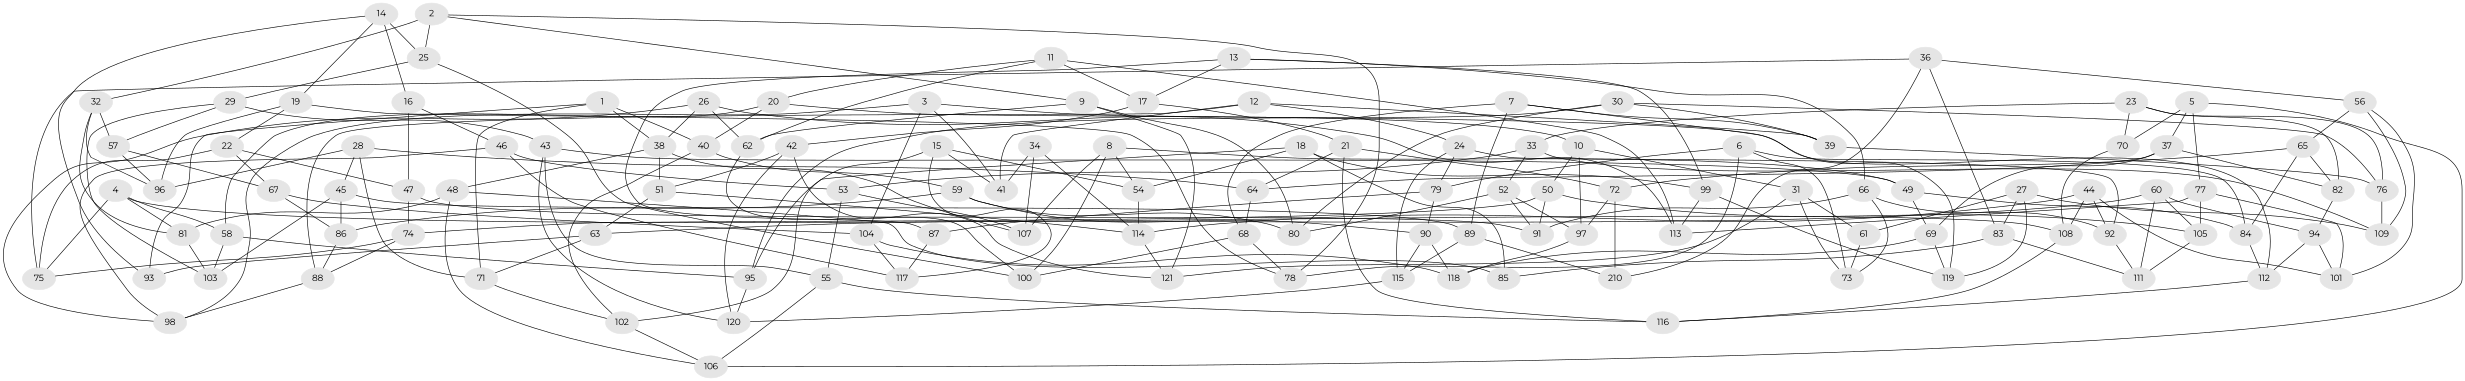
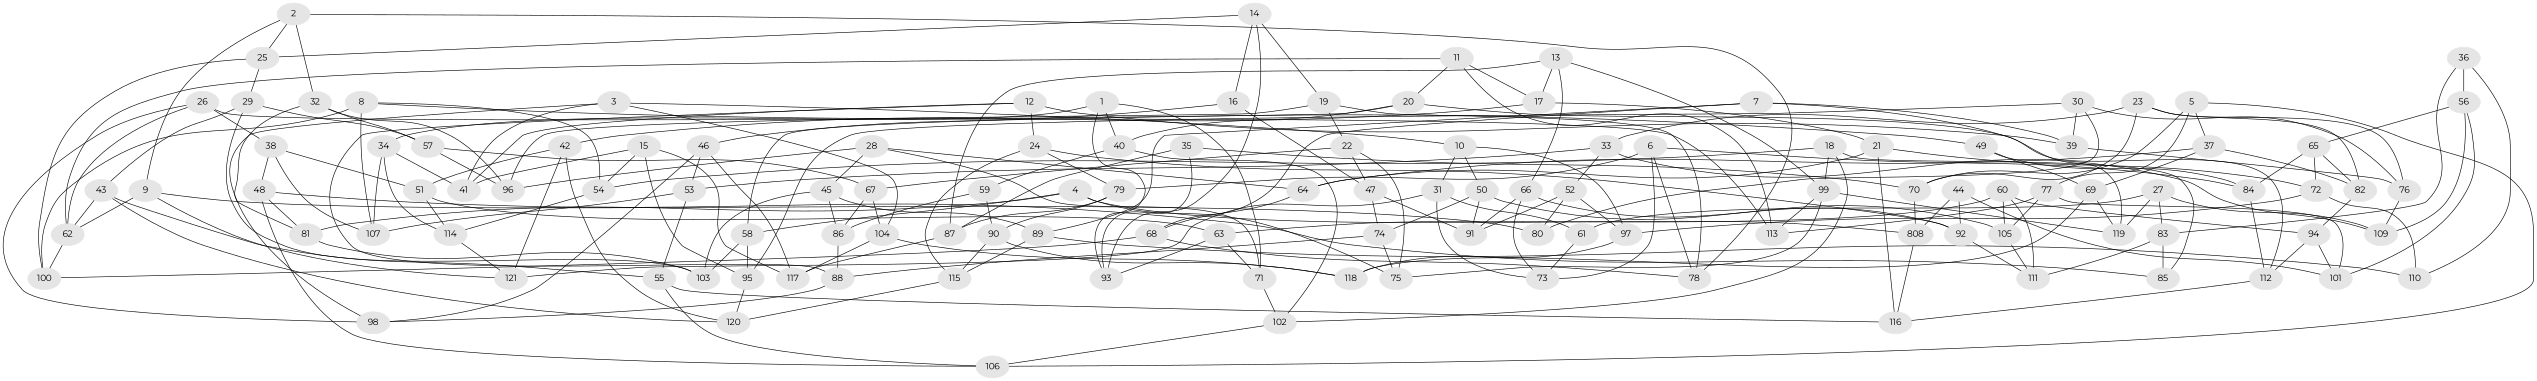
edge "36" -- "75": now "99" -- "75"
edge "1" -- "38": now "1" -- "34"
node "35": added
edge "43" -- "49": now "43" -- "62"
edge "59" -- "80": removed
edge "44" -- "114": removed
node "108": label "108" -> "808"
node "210": label "210" -> "110"
